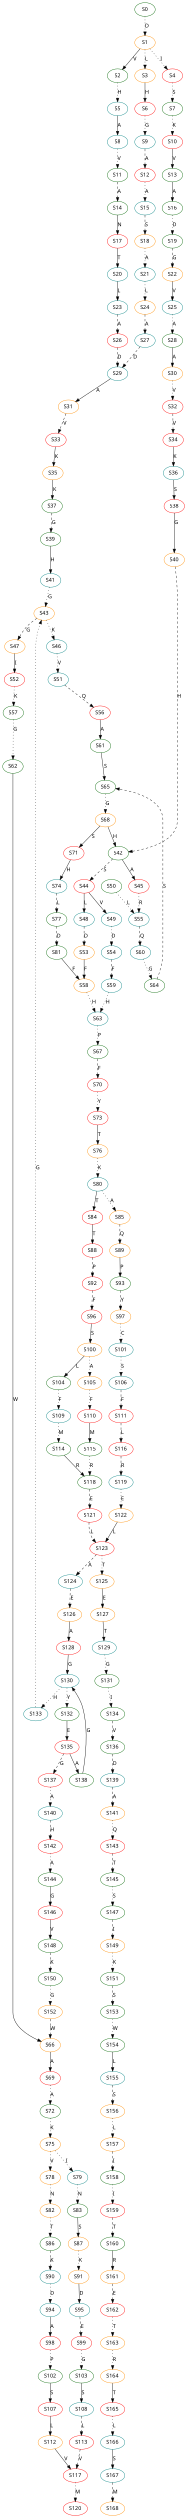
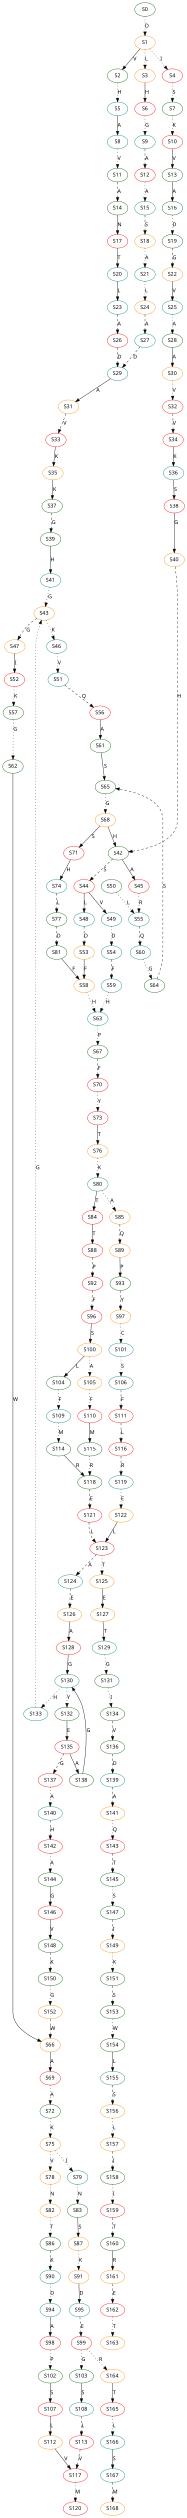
edge "S163" -> "S164": now "S99" -> "S164"
